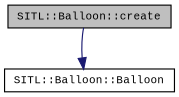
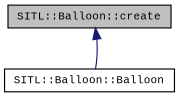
edge "SITL::Balloon::create" -> "SITL::Balloon::Balloon": reversed
